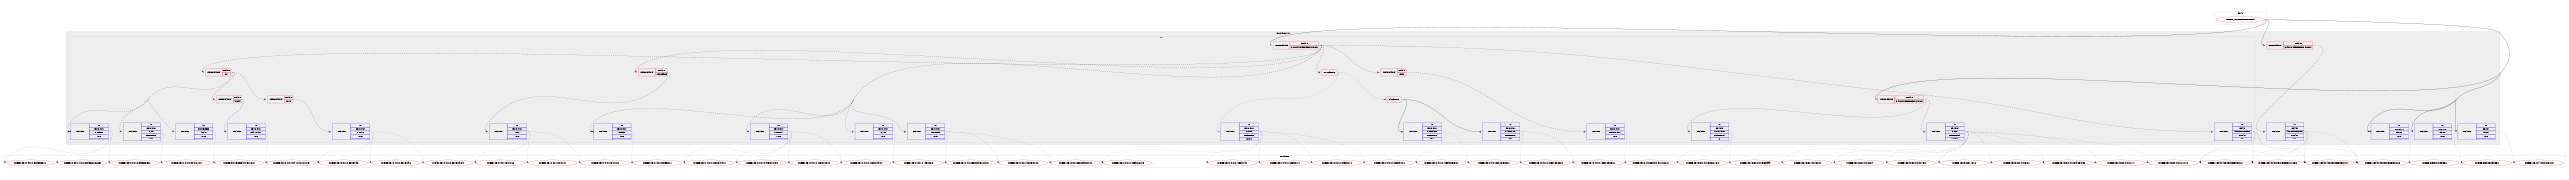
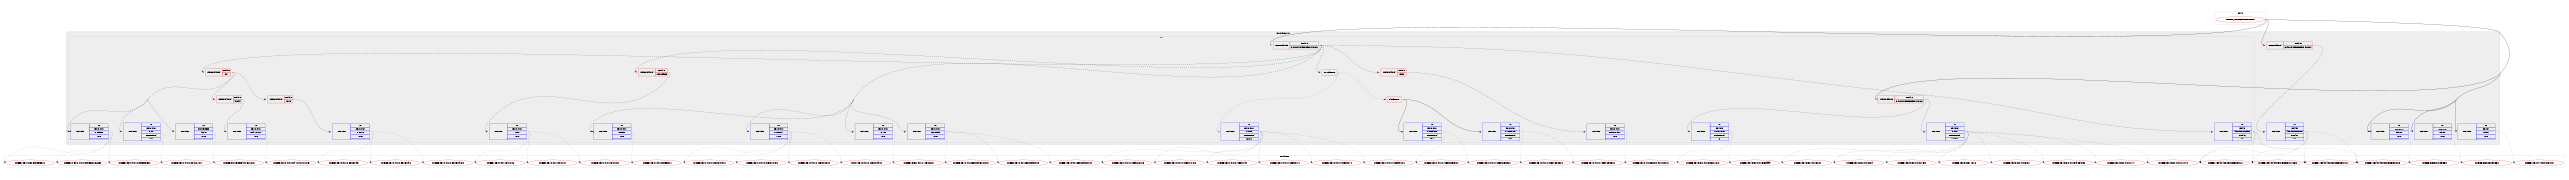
node "portage://dev-python/pygobject-3.34.0": label "portage://dev-python/pygobject-3.34.0" -> "portage://dev-none/pygobject-3.34.0"
node "smaller://dev-python/pygame-1.9.6-r1": label "smaller://dev-python/pygame-1.9.6-r1" -> "portage://dev-python/pygame-1.9.6-r1"
node "portage://dev-python/pyopenssl-19.0.0": label "portage://dev-python/pyopenssl-19.0.0" -> "intltool://dev-python/pyopenssl-19.0.0"
node "portage://dev-python/pyxdg-0.26-r1": label "portage://dev-python/pyxdg-0.26-r1" -> "portage://core-python/pyxdg-0.26-r1"
node "portage://dev-python/libtorrent-1.1.8": label "portage://dev-python/libtorrent-1.1.8" -> "portage://dev-python/setproctitle-1.1.8"
node "portage://dev-python/twisted-17.1.0-r2": added
node "portage://dev-python/pack-core-15.2.1": label "portage://dev-python/pack-core-15.2.1" -> "portage://dev-python/twisted-core-15.2.1"
